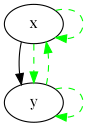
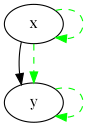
edge "y" -> "x": removed
